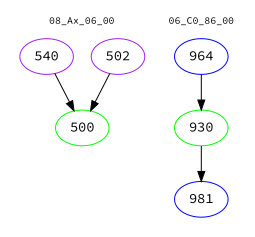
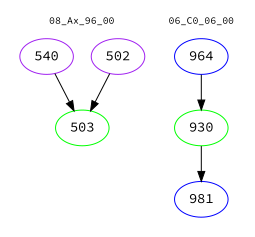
cluster "08_Ax_06_00": label "08_Ax_06_00" -> "08_Ax_96_00"
cluster "06_C0_86_00": label "06_C0_86_00" -> "06_C0_06_00"
node "500": label "500" -> "503"
